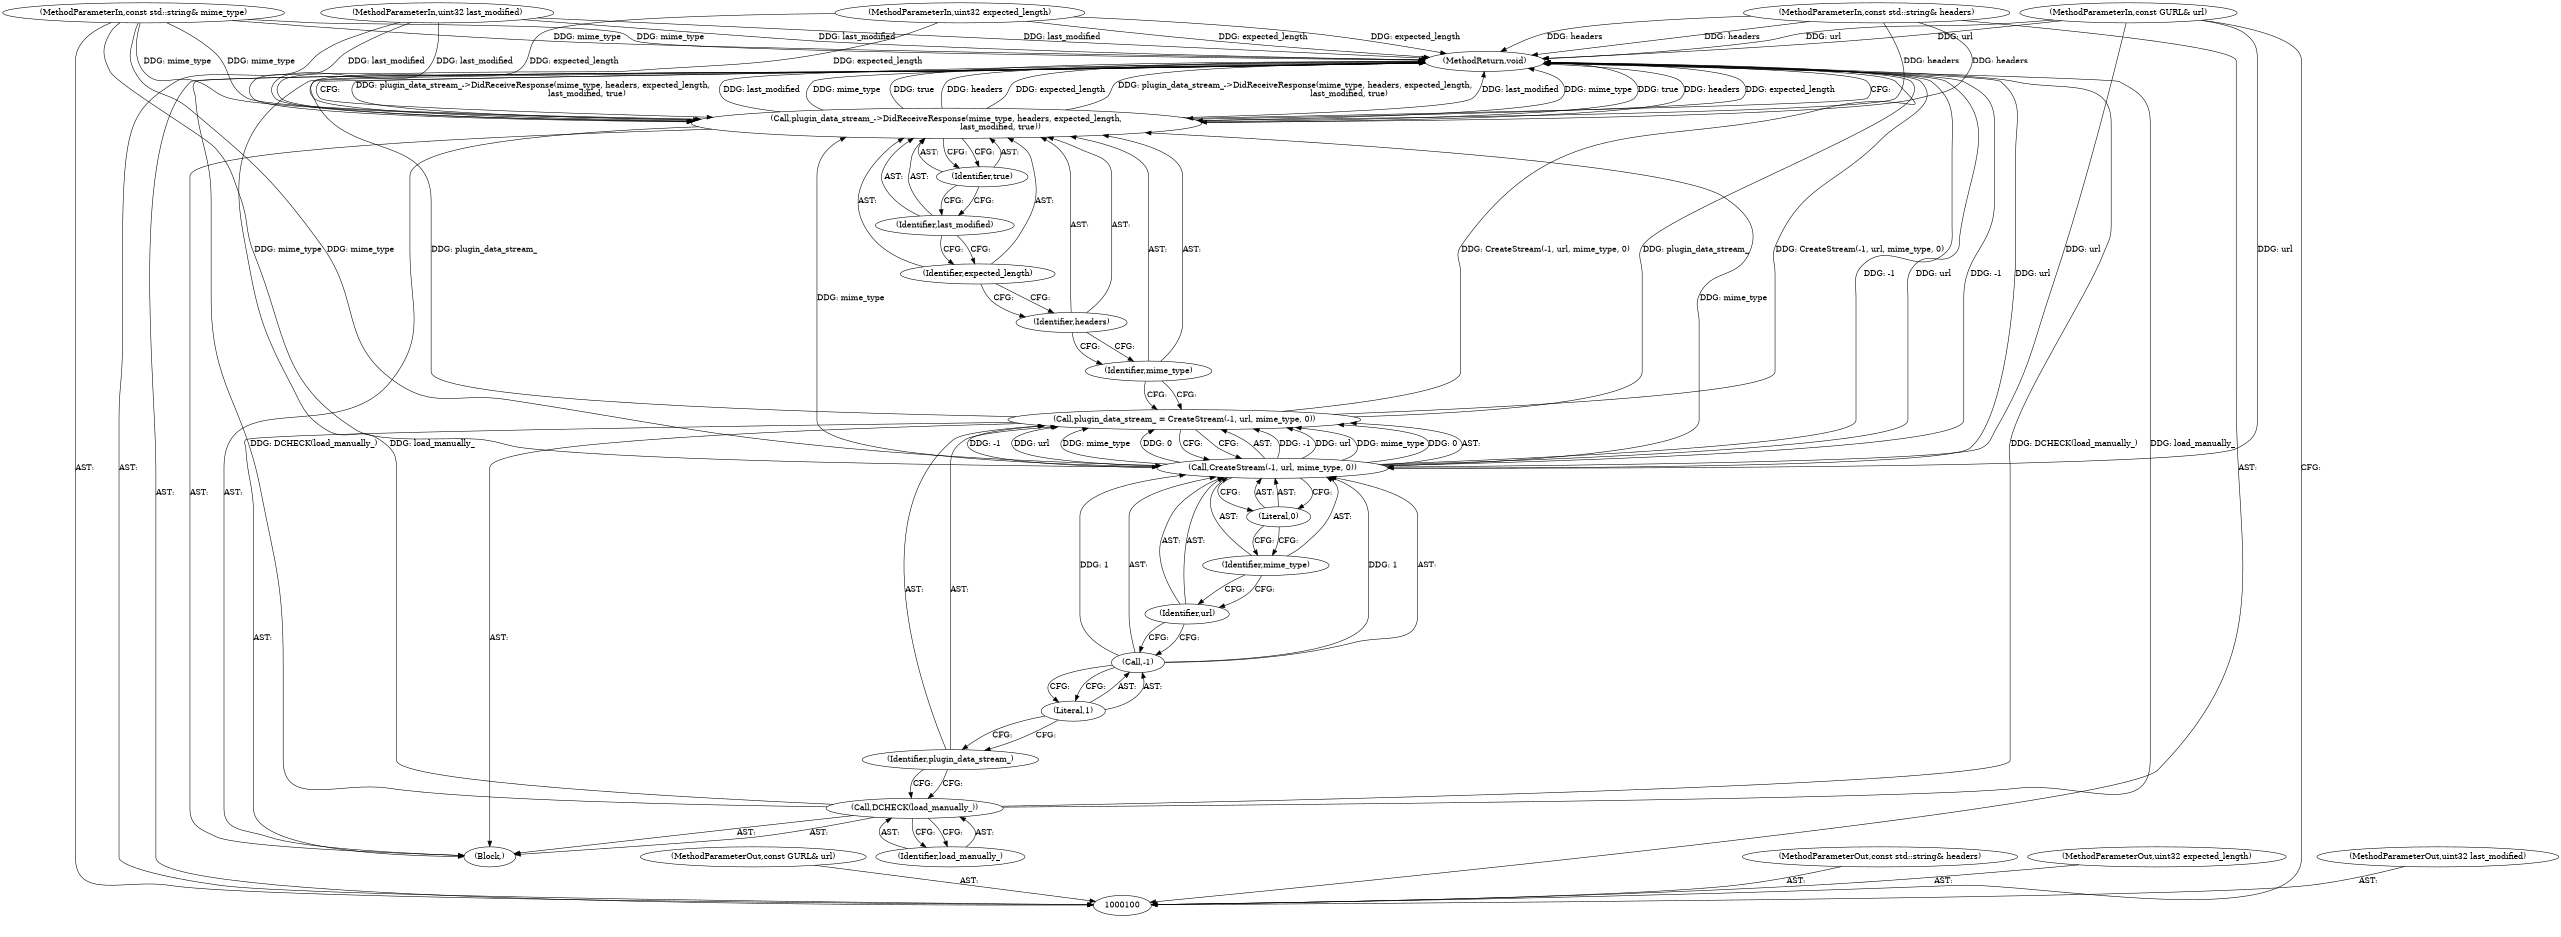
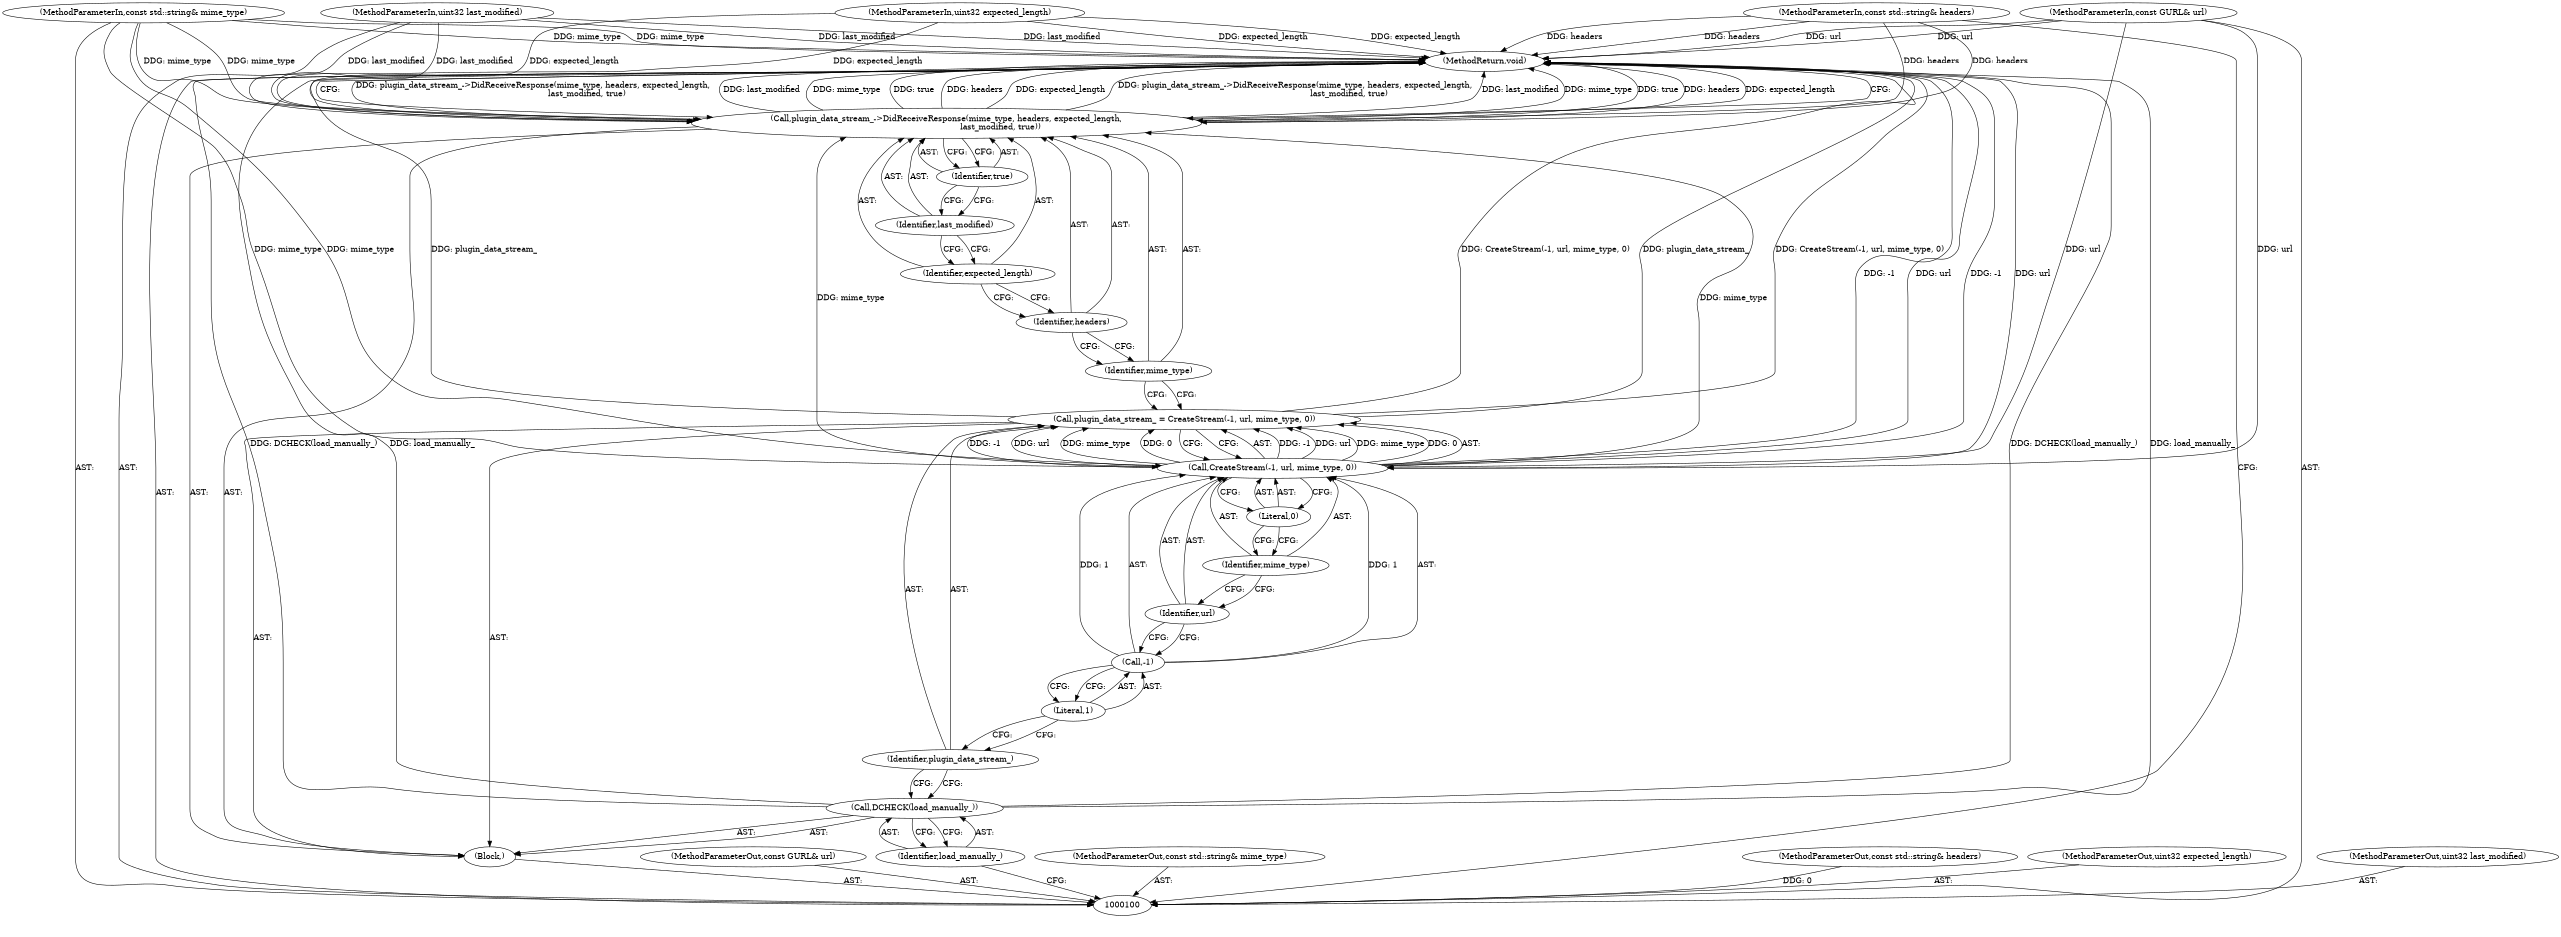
edge "(MethodParameterIn,const std::string& headers)" -> "1000100": label "AST: " -> "CFG: "
edge "(MethodParameterIn,const GURL& url)" -> "1000100": label "CFG: " -> "AST: "
node "(MethodParameterOut,const std::string& mime_type)": added
edge "(Block,)" -> "1000100": added, label "AST:"
edge "(MethodParameterOut,const std::string& headers)" -> "1000100": label "AST: " -> "DDG: 0"
edge "(Identifier,load_manually_)" -> "1000100": added, label "CFG:"
